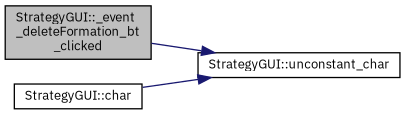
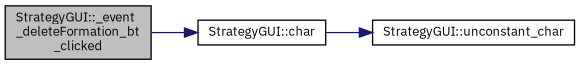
edge "StrategyGUI::_event _deleteFormation_bt _clicked" -> "StrategyGUI::unconstant_char": now "StrategyGUI::_event _deleteFormation_bt _clicked" -> "StrategyGUI::char"
